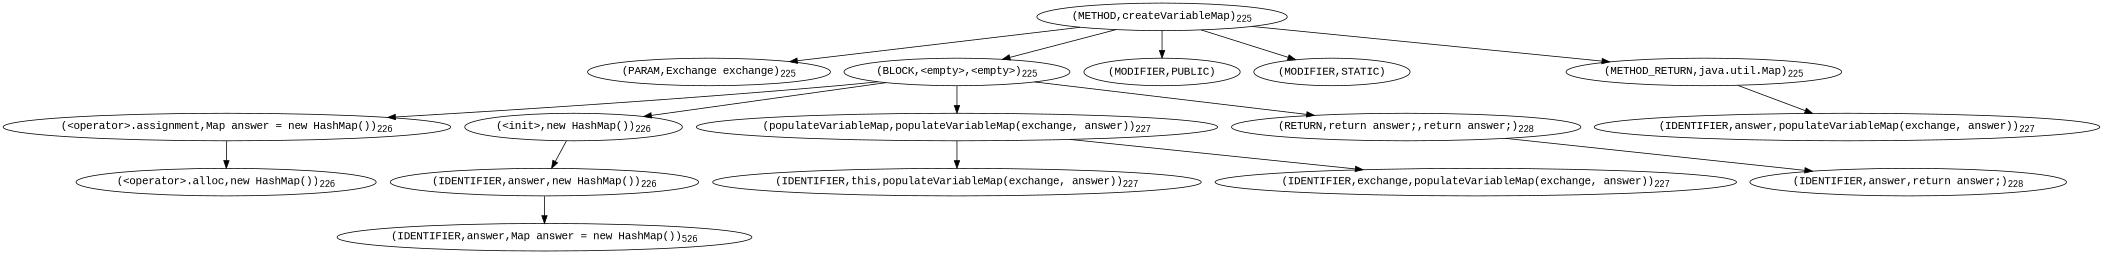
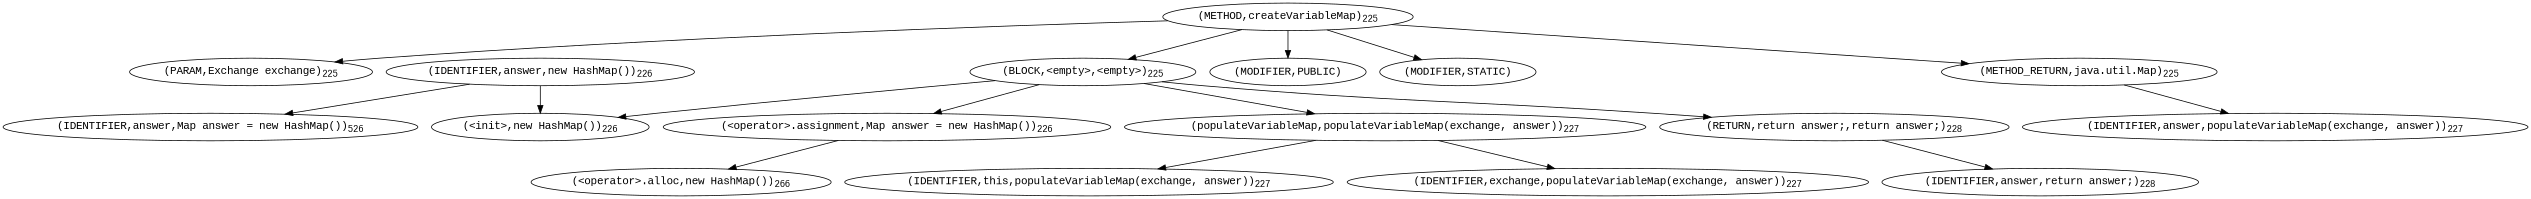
edge "(<init>,new HashMap())" -> "(IDENTIFIER,answer,new HashMap())": reversed
node "(<operator>.alloc,new HashMap())": text "226" -> "266"
